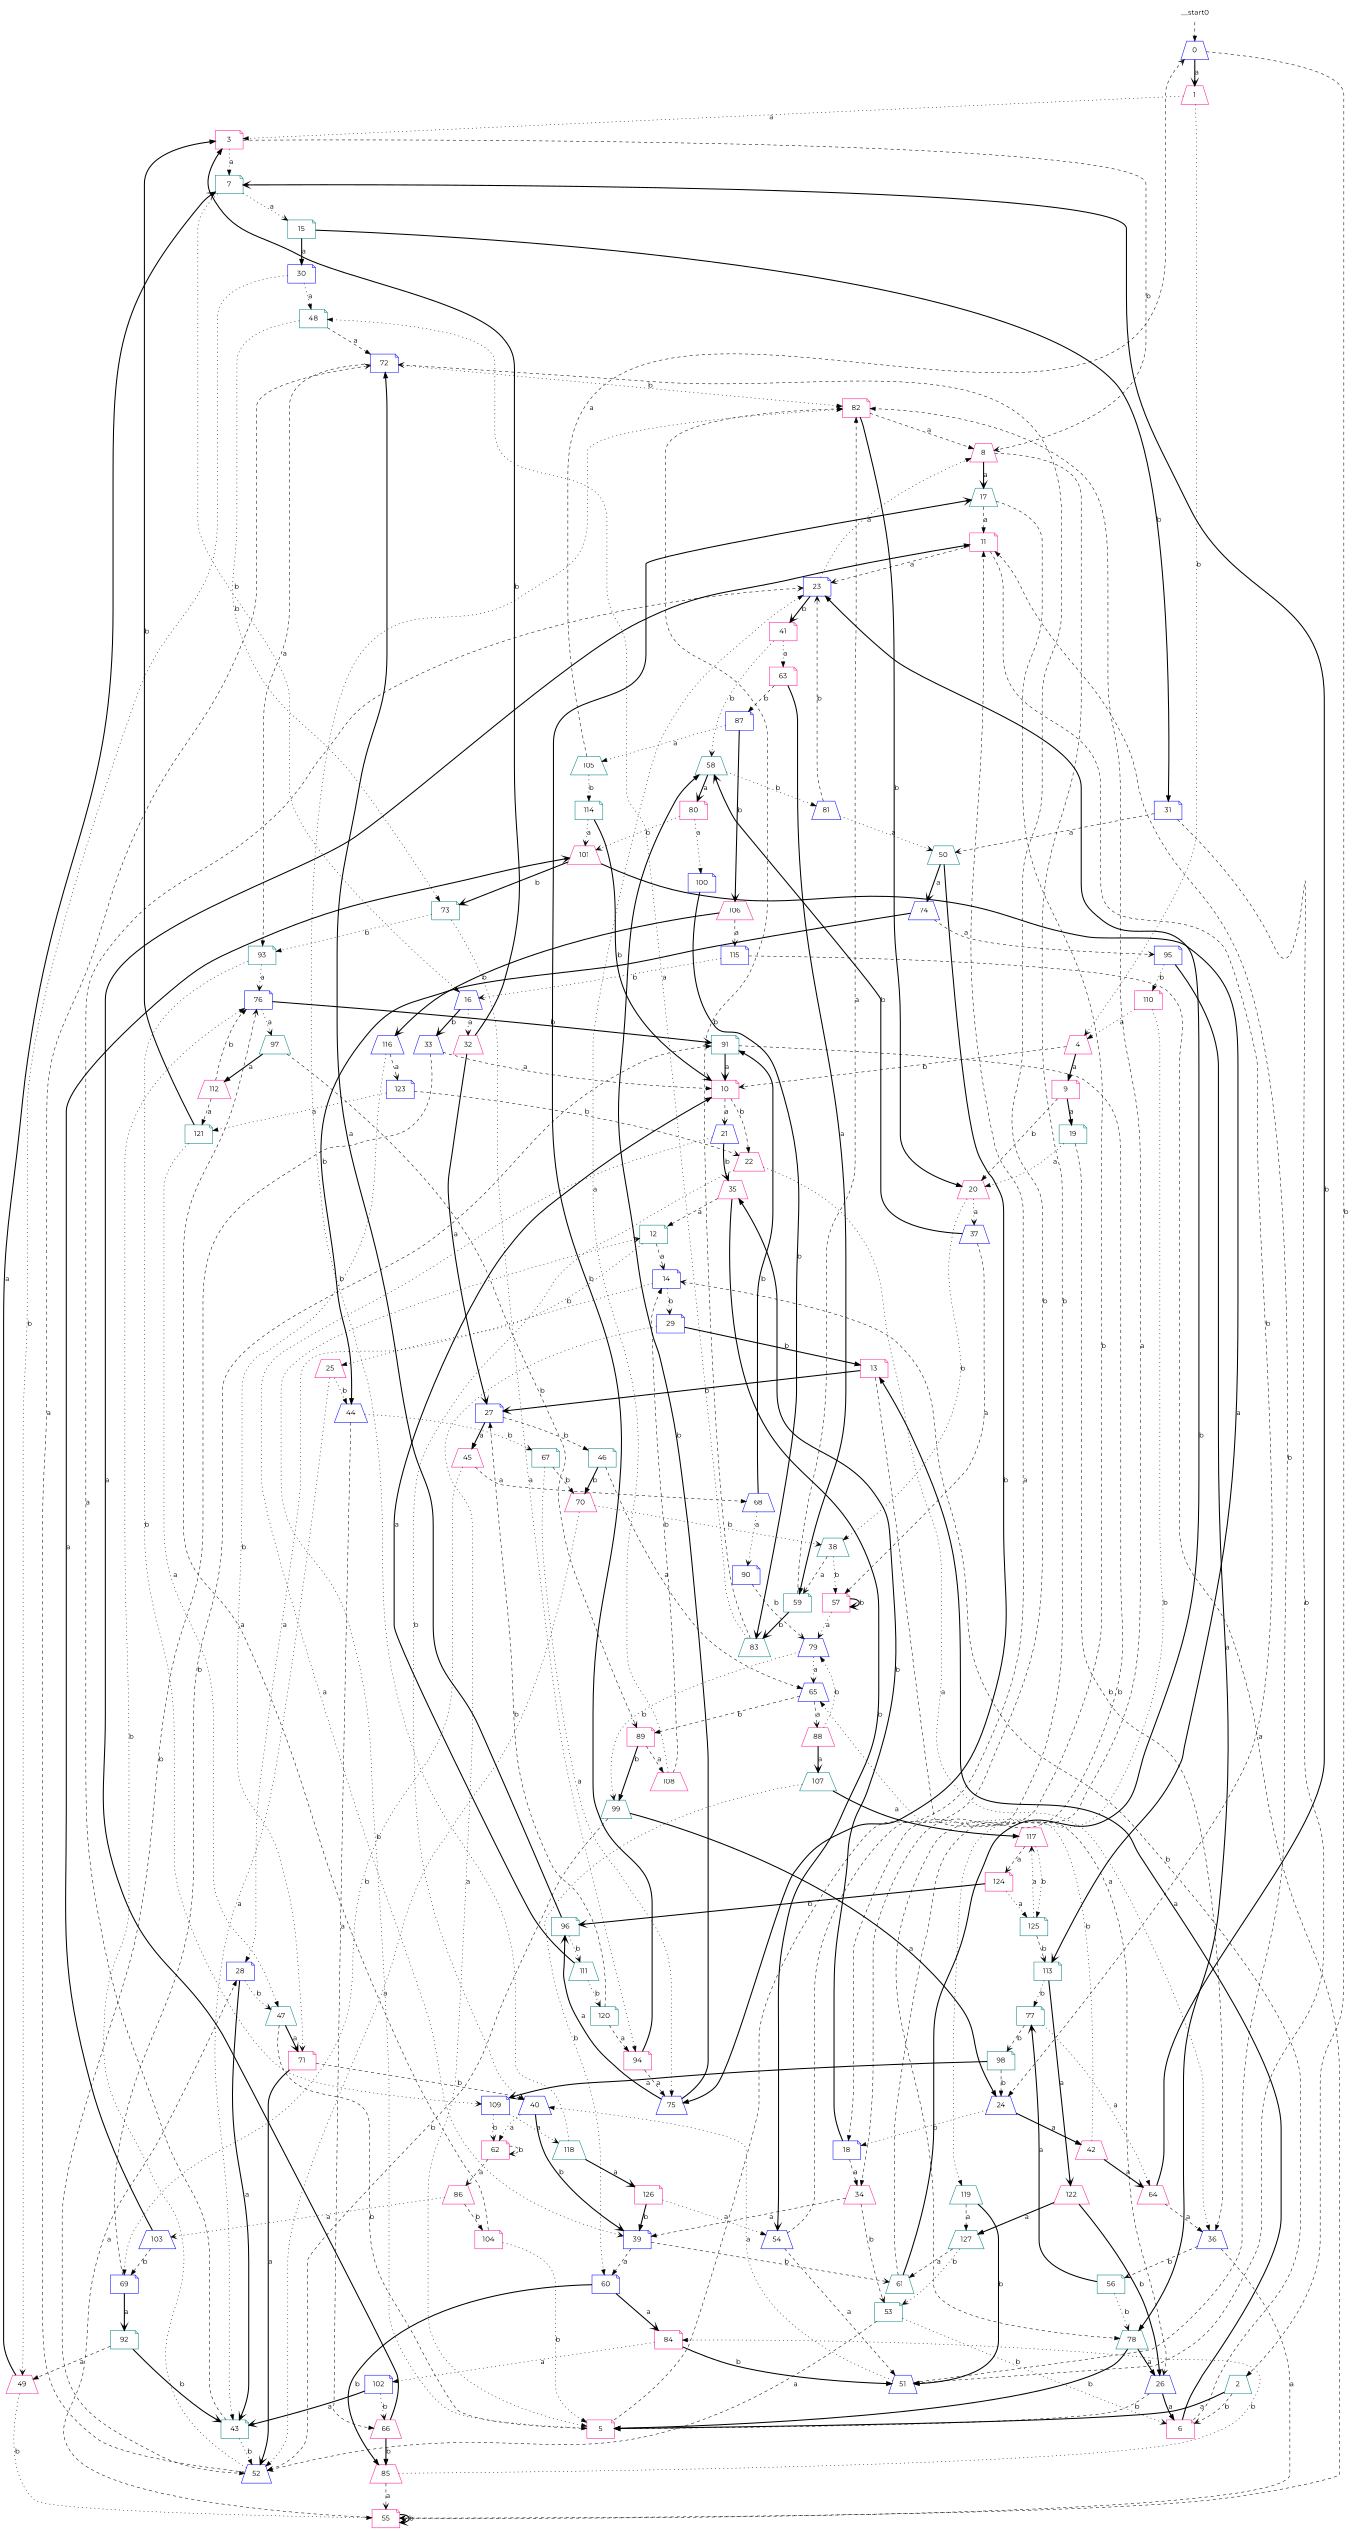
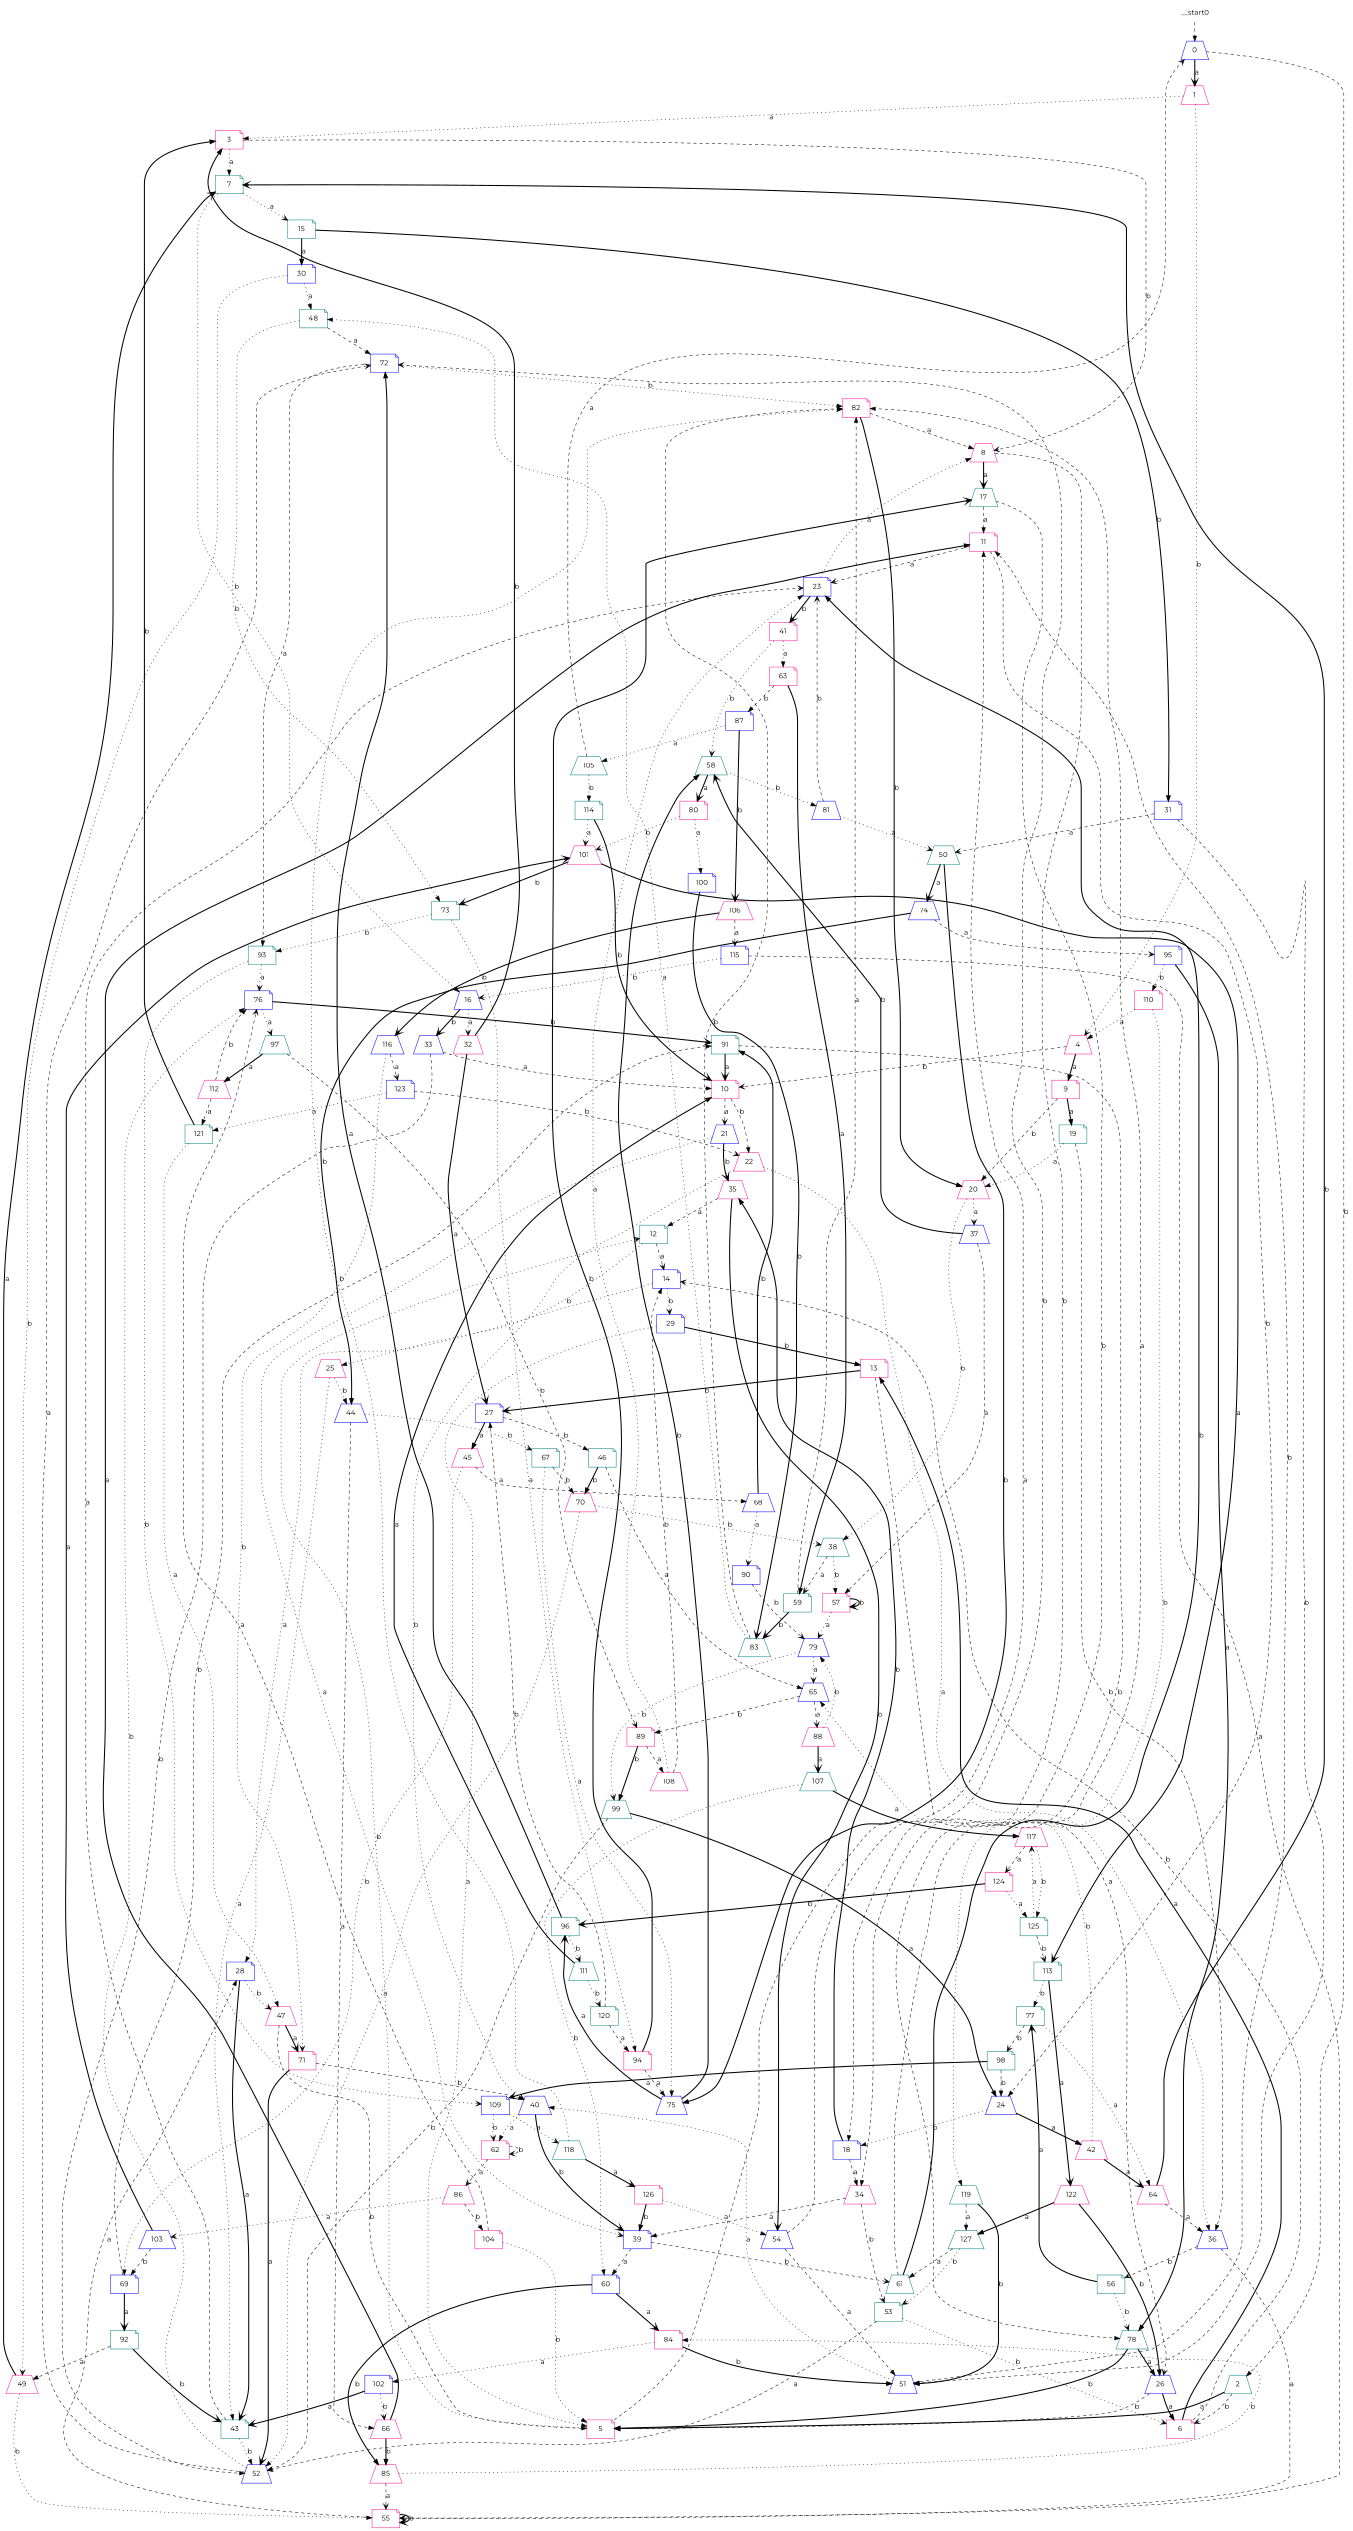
node "47": color teal -> deeppink
